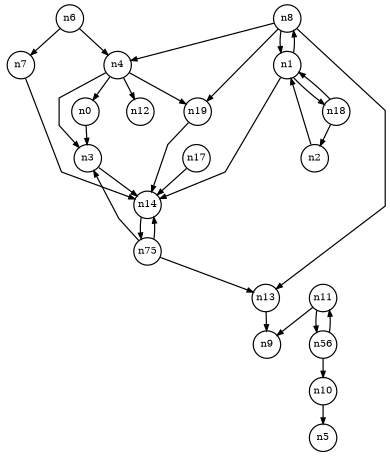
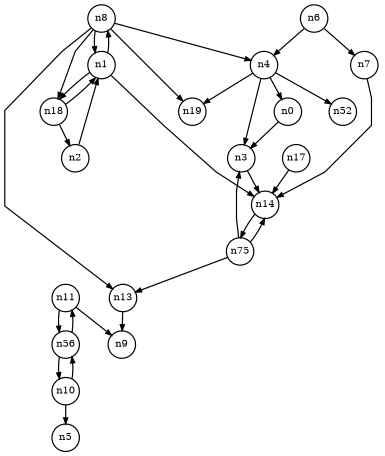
edge "n8" -> "n18": added
node "n12": label "n12" -> "n52"
edge "n19" -> "n14": removed
edge "n10" -> "n56": added
